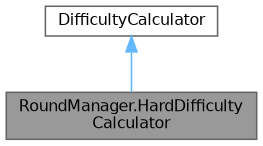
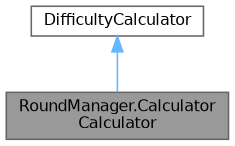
node "RoundManager.HardDifficulty Calculator": label "RoundManager.HardDifficulty Calculator" -> "RoundManager.Calculator Calculator"
